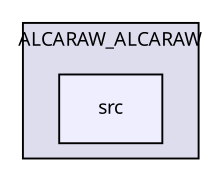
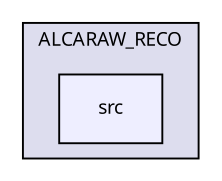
cluster "ALCARAW_ALCARAW": label "ALCARAW_ALCARAW" -> "ALCARAW_RECO"
